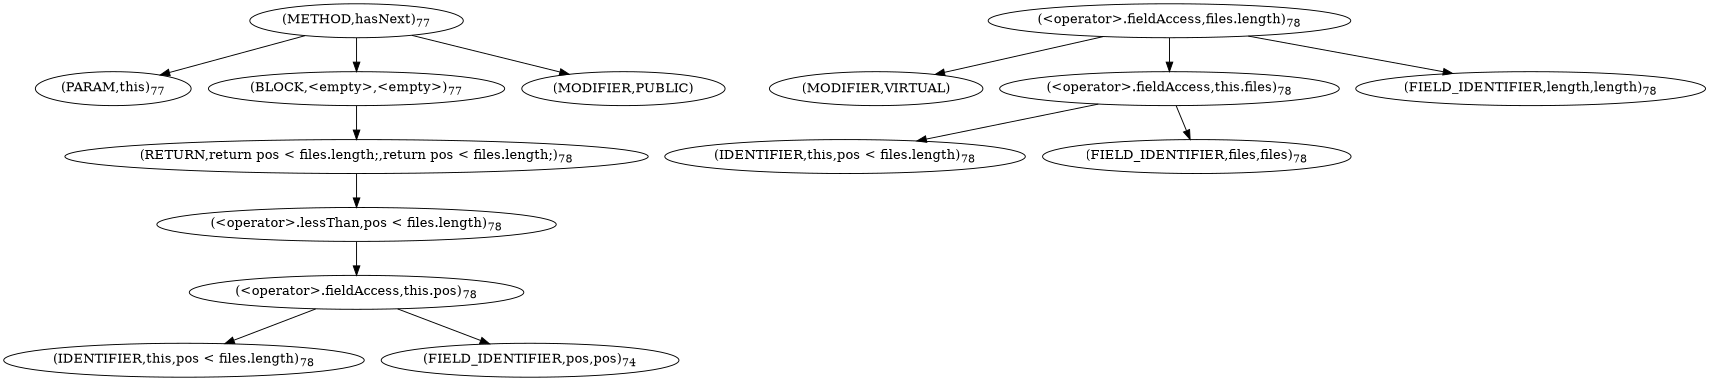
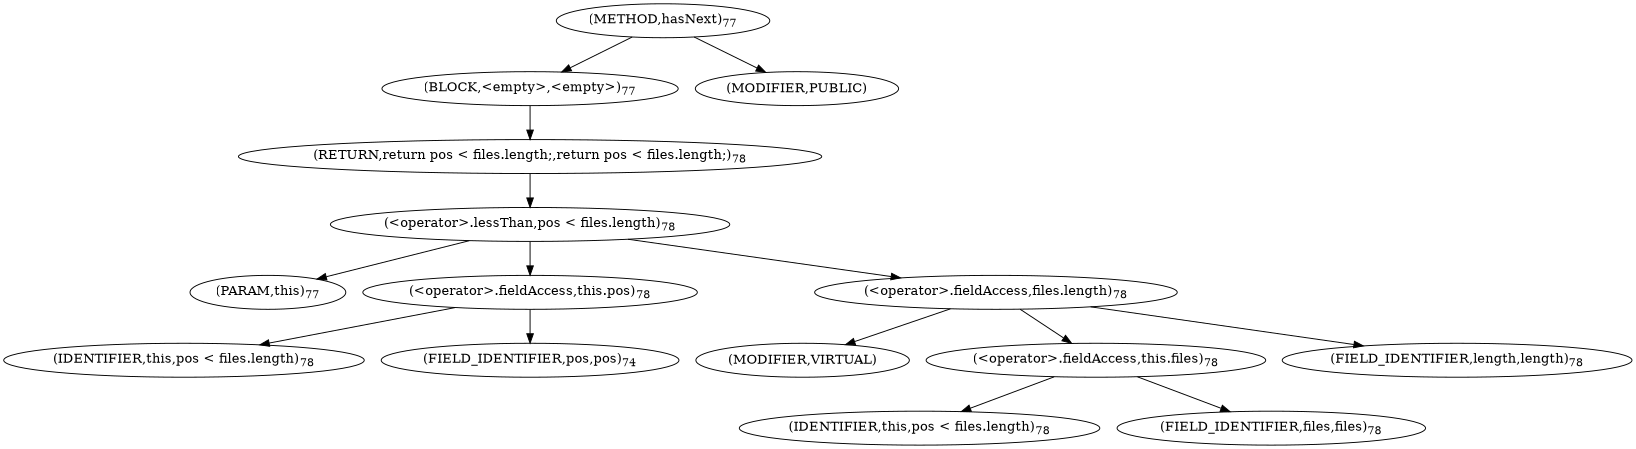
edge "(METHOD,hasNext)" -> "(PARAM,this)": now "(<operator>.lessThan,pos < files.length)" -> "(PARAM,this)"
edge "(<operator>.lessThan,pos < files.length)" -> "(<operator>.fieldAccess,files.length)": added
